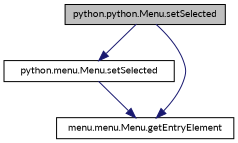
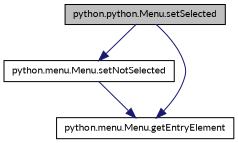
node "python.menu.Menu.setSelected": label "python.menu.Menu.setSelected" -> "python.menu.Menu.setNotSelected"
node "menu.menu.Menu.getEntryElement": label "menu.menu.Menu.getEntryElement" -> "python.menu.Menu.getEntryElement"
